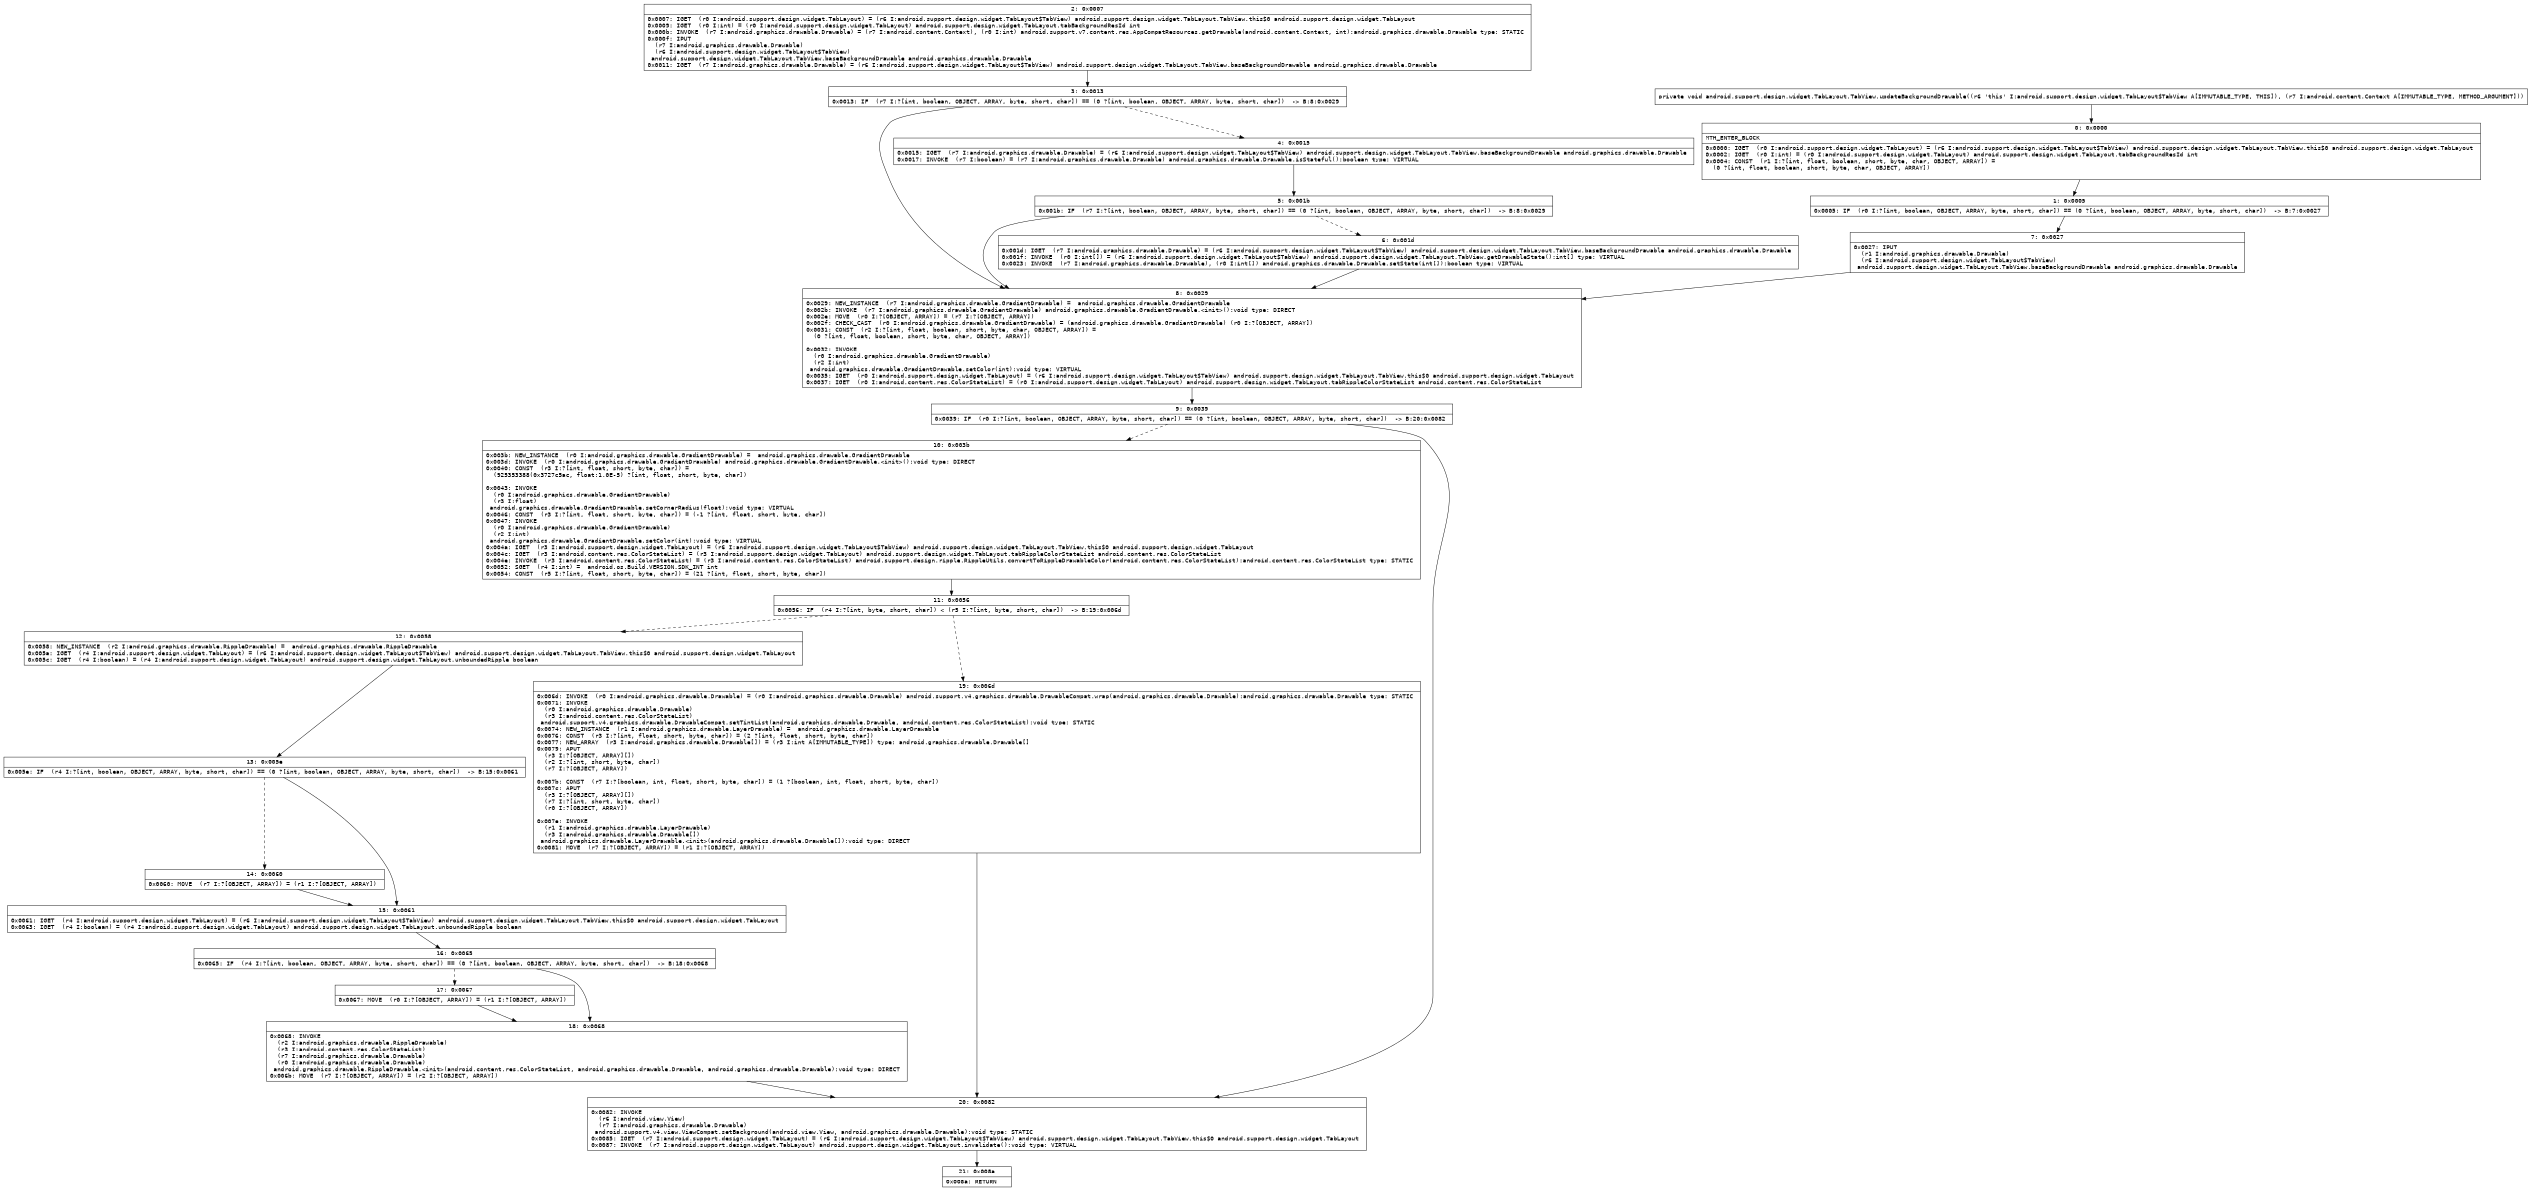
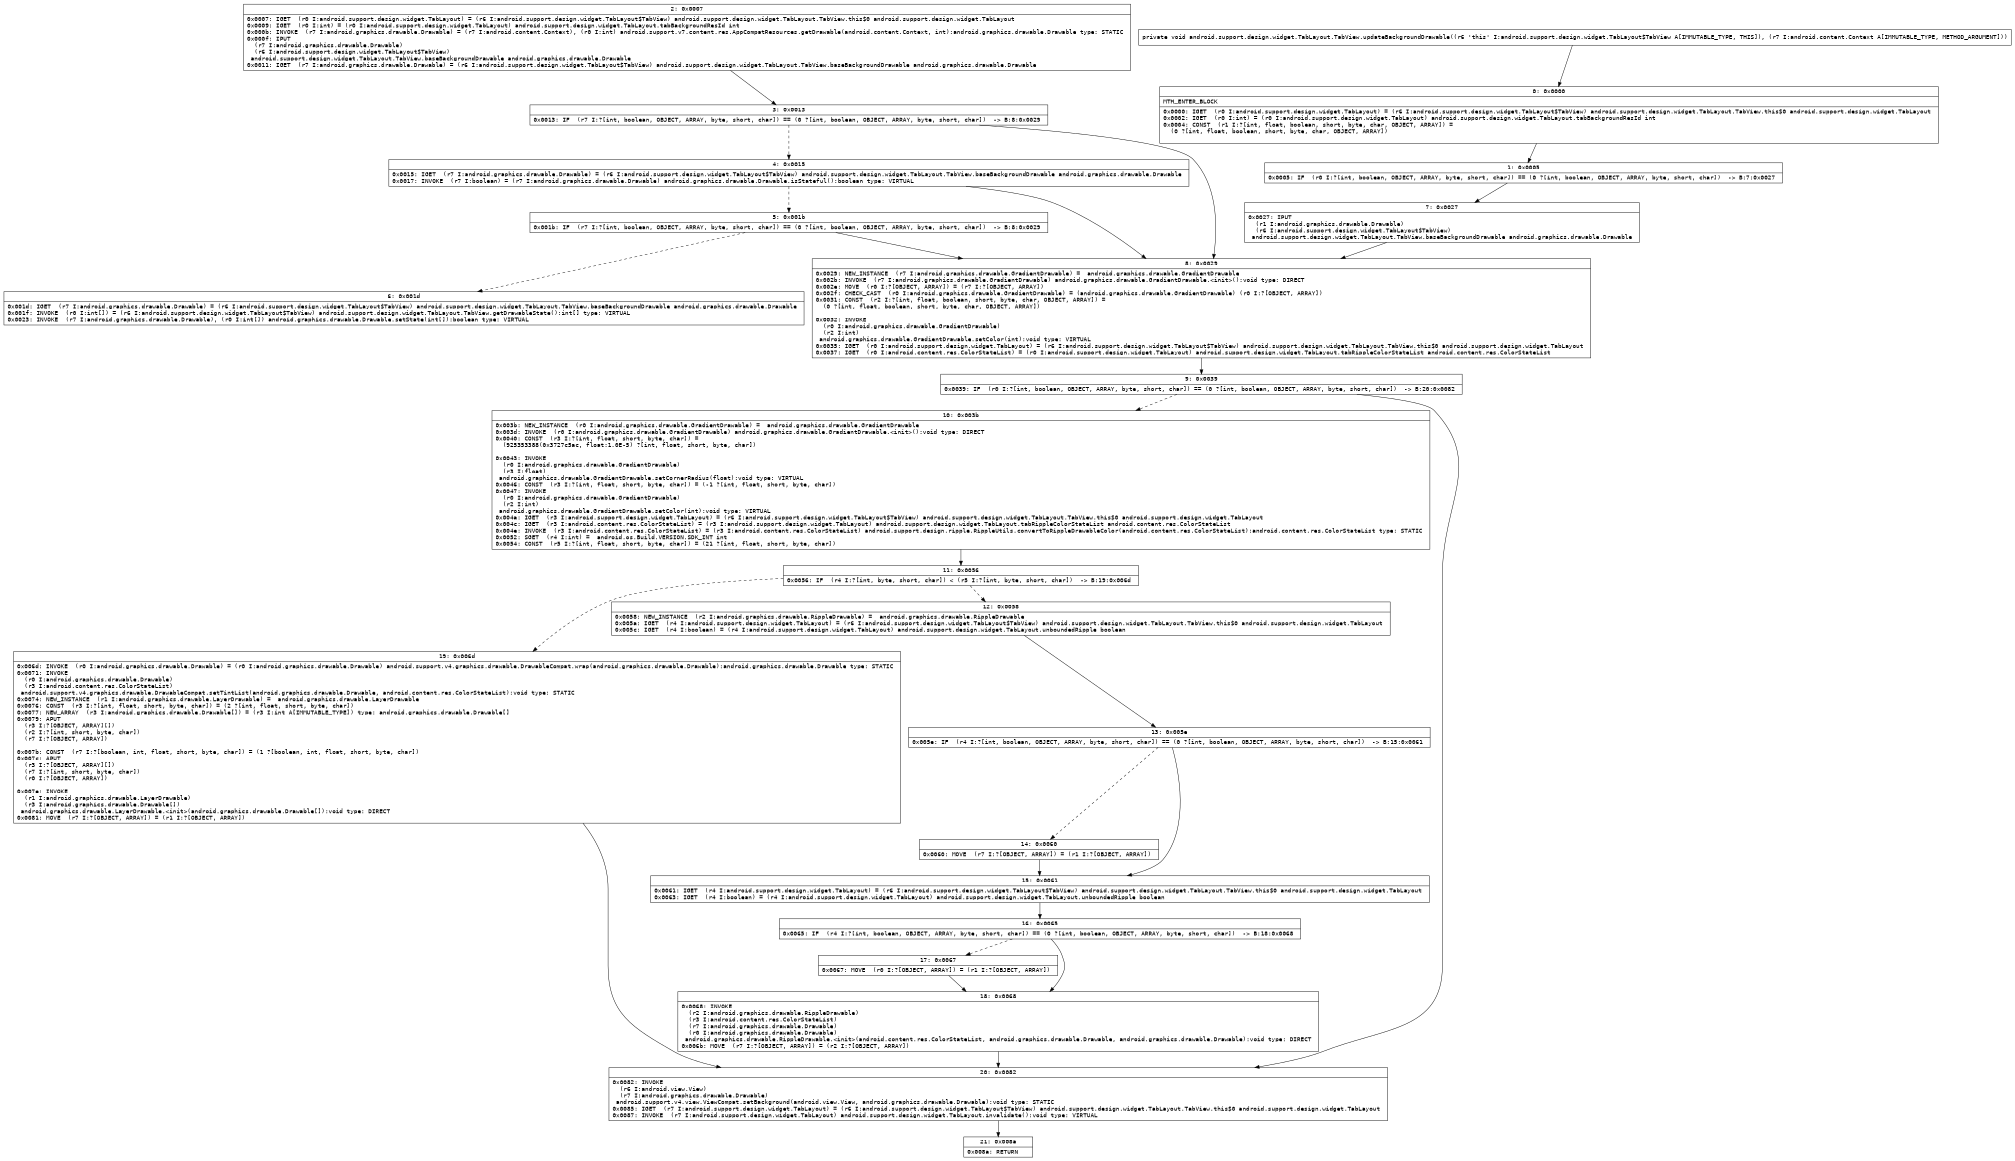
edge "4: 0x0015" -> "5: 0x001b": style solid -> dashed
edge "6: 0x001d" -> "8: 0x0029": now "4: 0x0015" -> "8: 0x0029"
